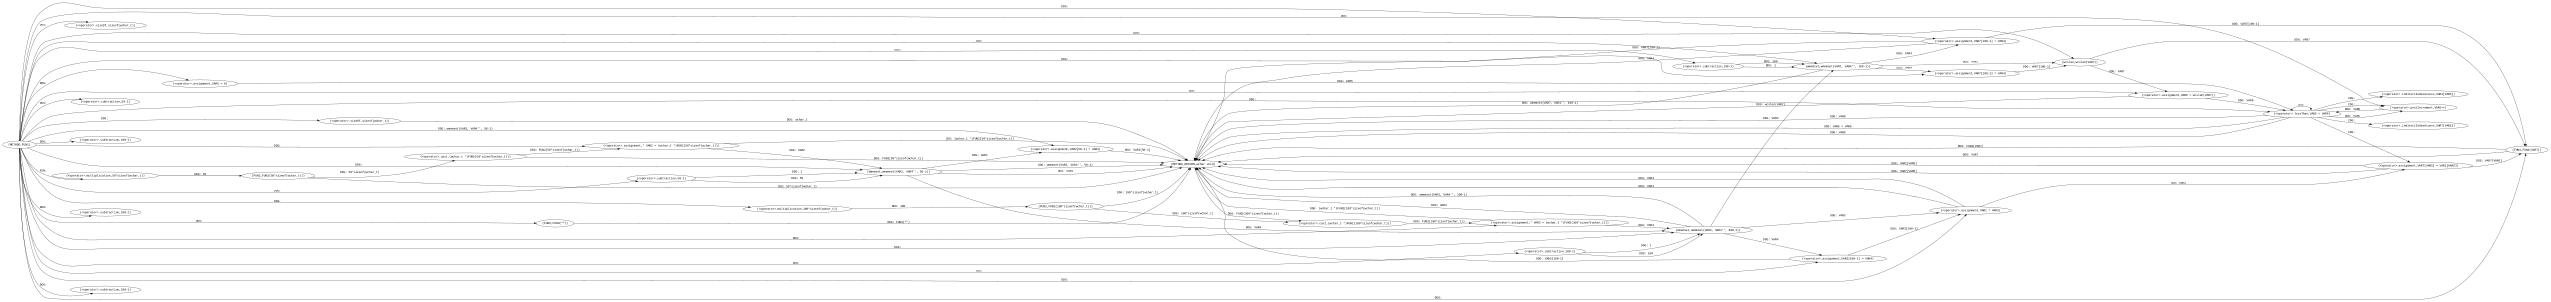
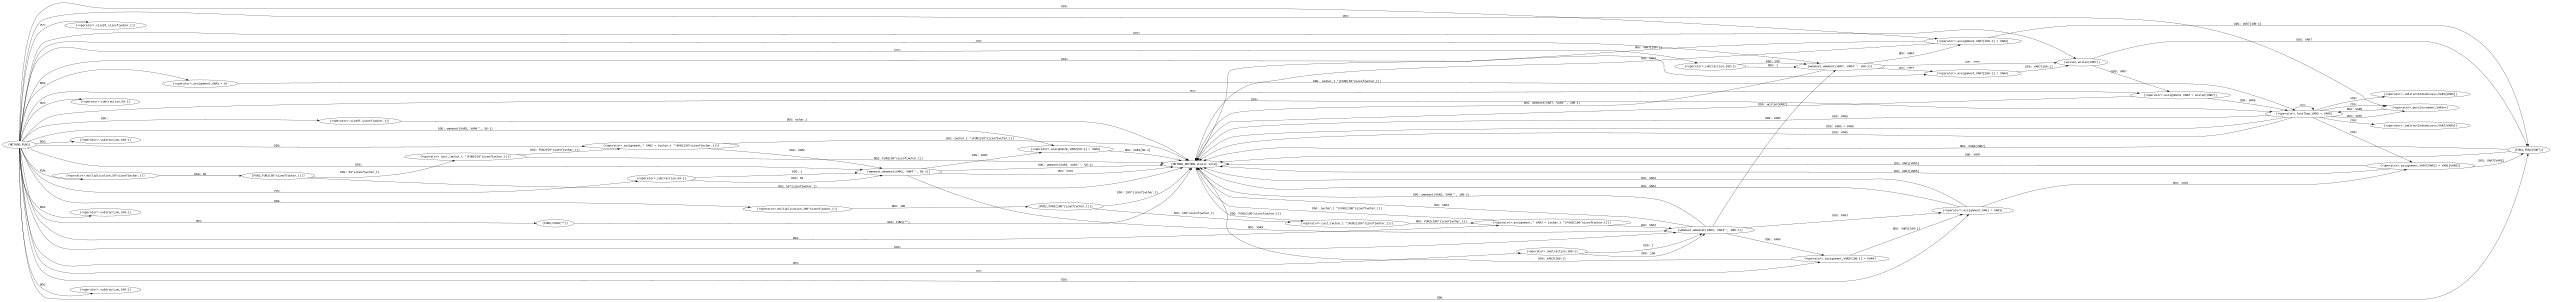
edge "(<operator>.assignment,VAR5 = 0)" -> "(<operator>.lessThan,VAR5 < VAR6)": label "DDG: VAR5" -> "DDG: (wchar_t *)FUN2(50*sizeof(wchar_t))"
node "(METHOD_RETURN,wchar void)": label "(METHOD_RETURN,wchar void)" -> "(METHOD_RETURN,static void)"
